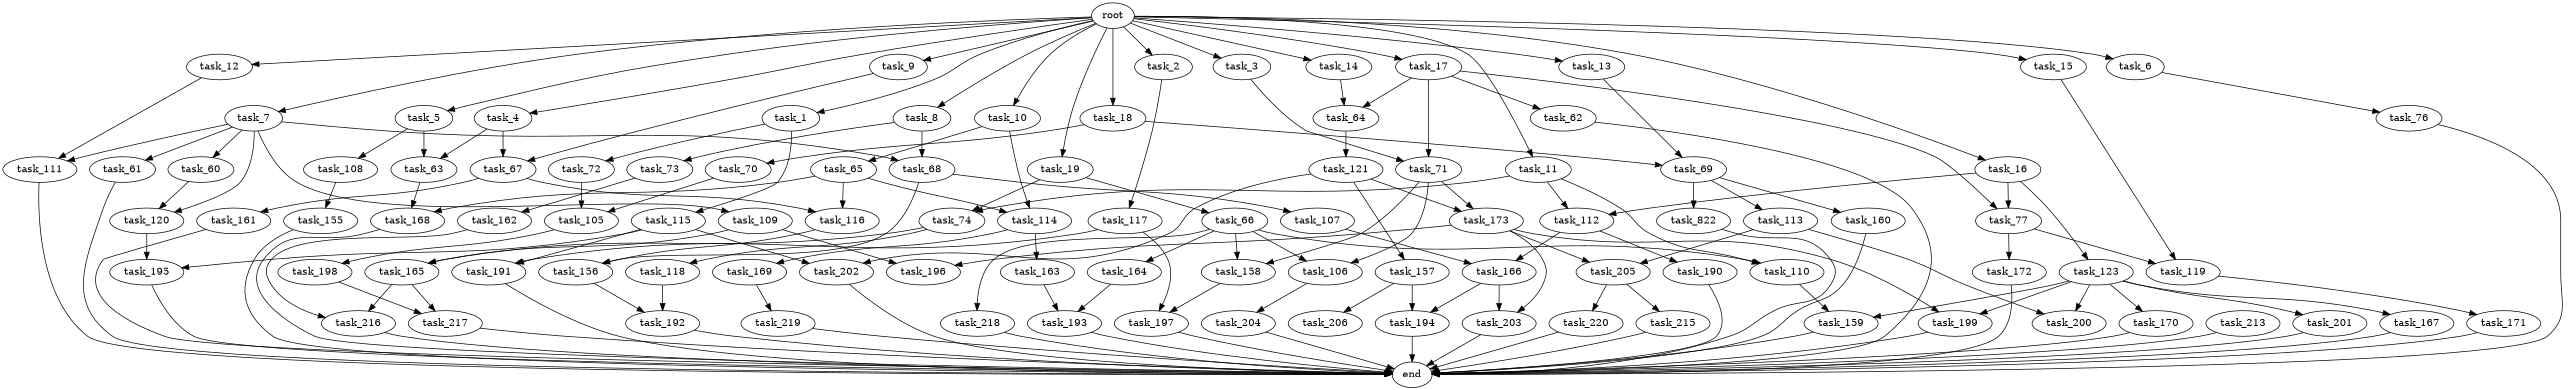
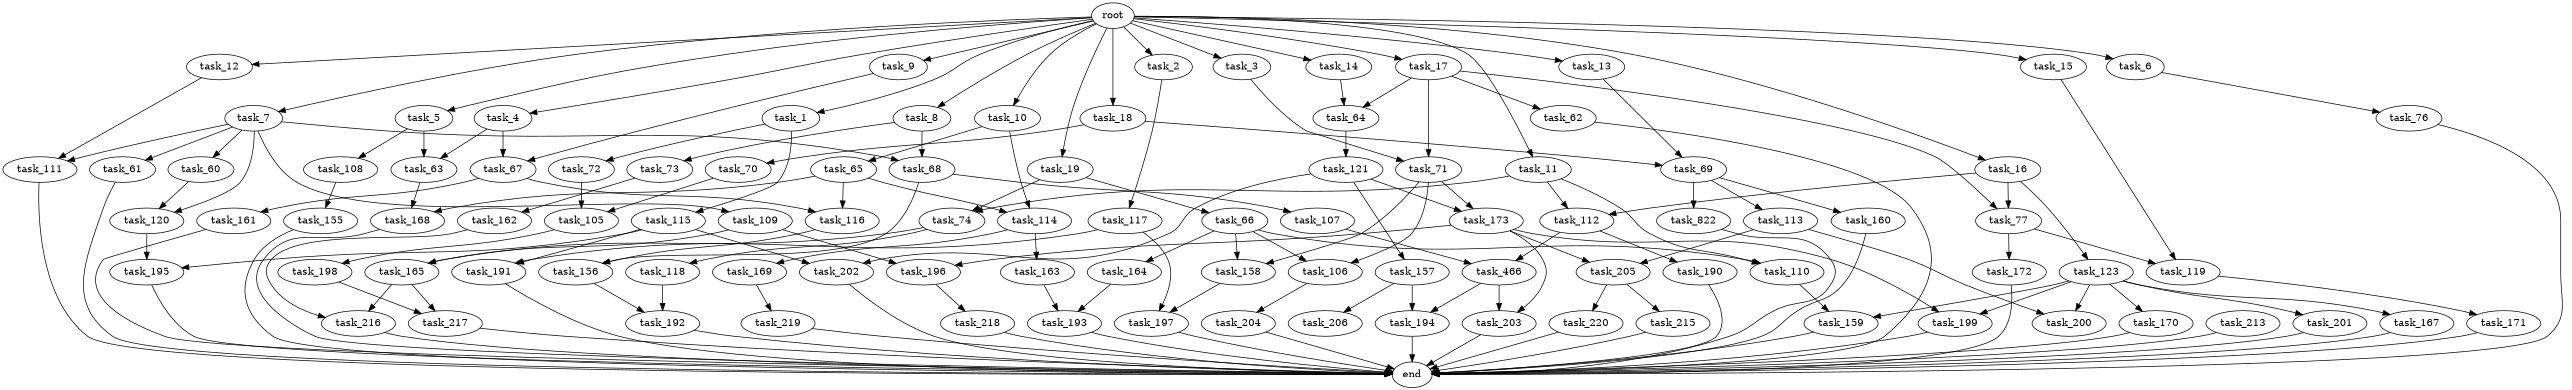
edge "task_66" -> "task_218": now "task_196" -> "task_218"
node "task_166": label "task_166" -> "task_466"
